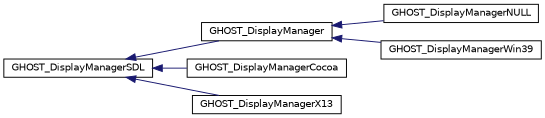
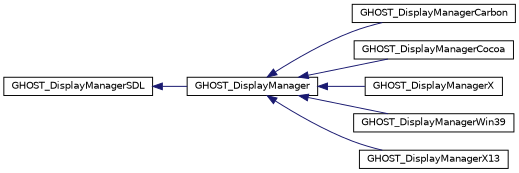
node "GHOST_DisplayManagerCarbon": added
node "GHOST_DisplayManagerNULL": label "GHOST_DisplayManagerNULL" -> "GHOST_DisplayManagerX"
edge "GHOST_DisplayManagerCocoa" -> "GHOST_DisplayManagerSDL": now "GHOST_DisplayManagerCocoa" -> "GHOST_DisplayManager"
edge "GHOST_DisplayManagerX13" -> "GHOST_DisplayManagerSDL": now "GHOST_DisplayManagerX13" -> "GHOST_DisplayManager"
